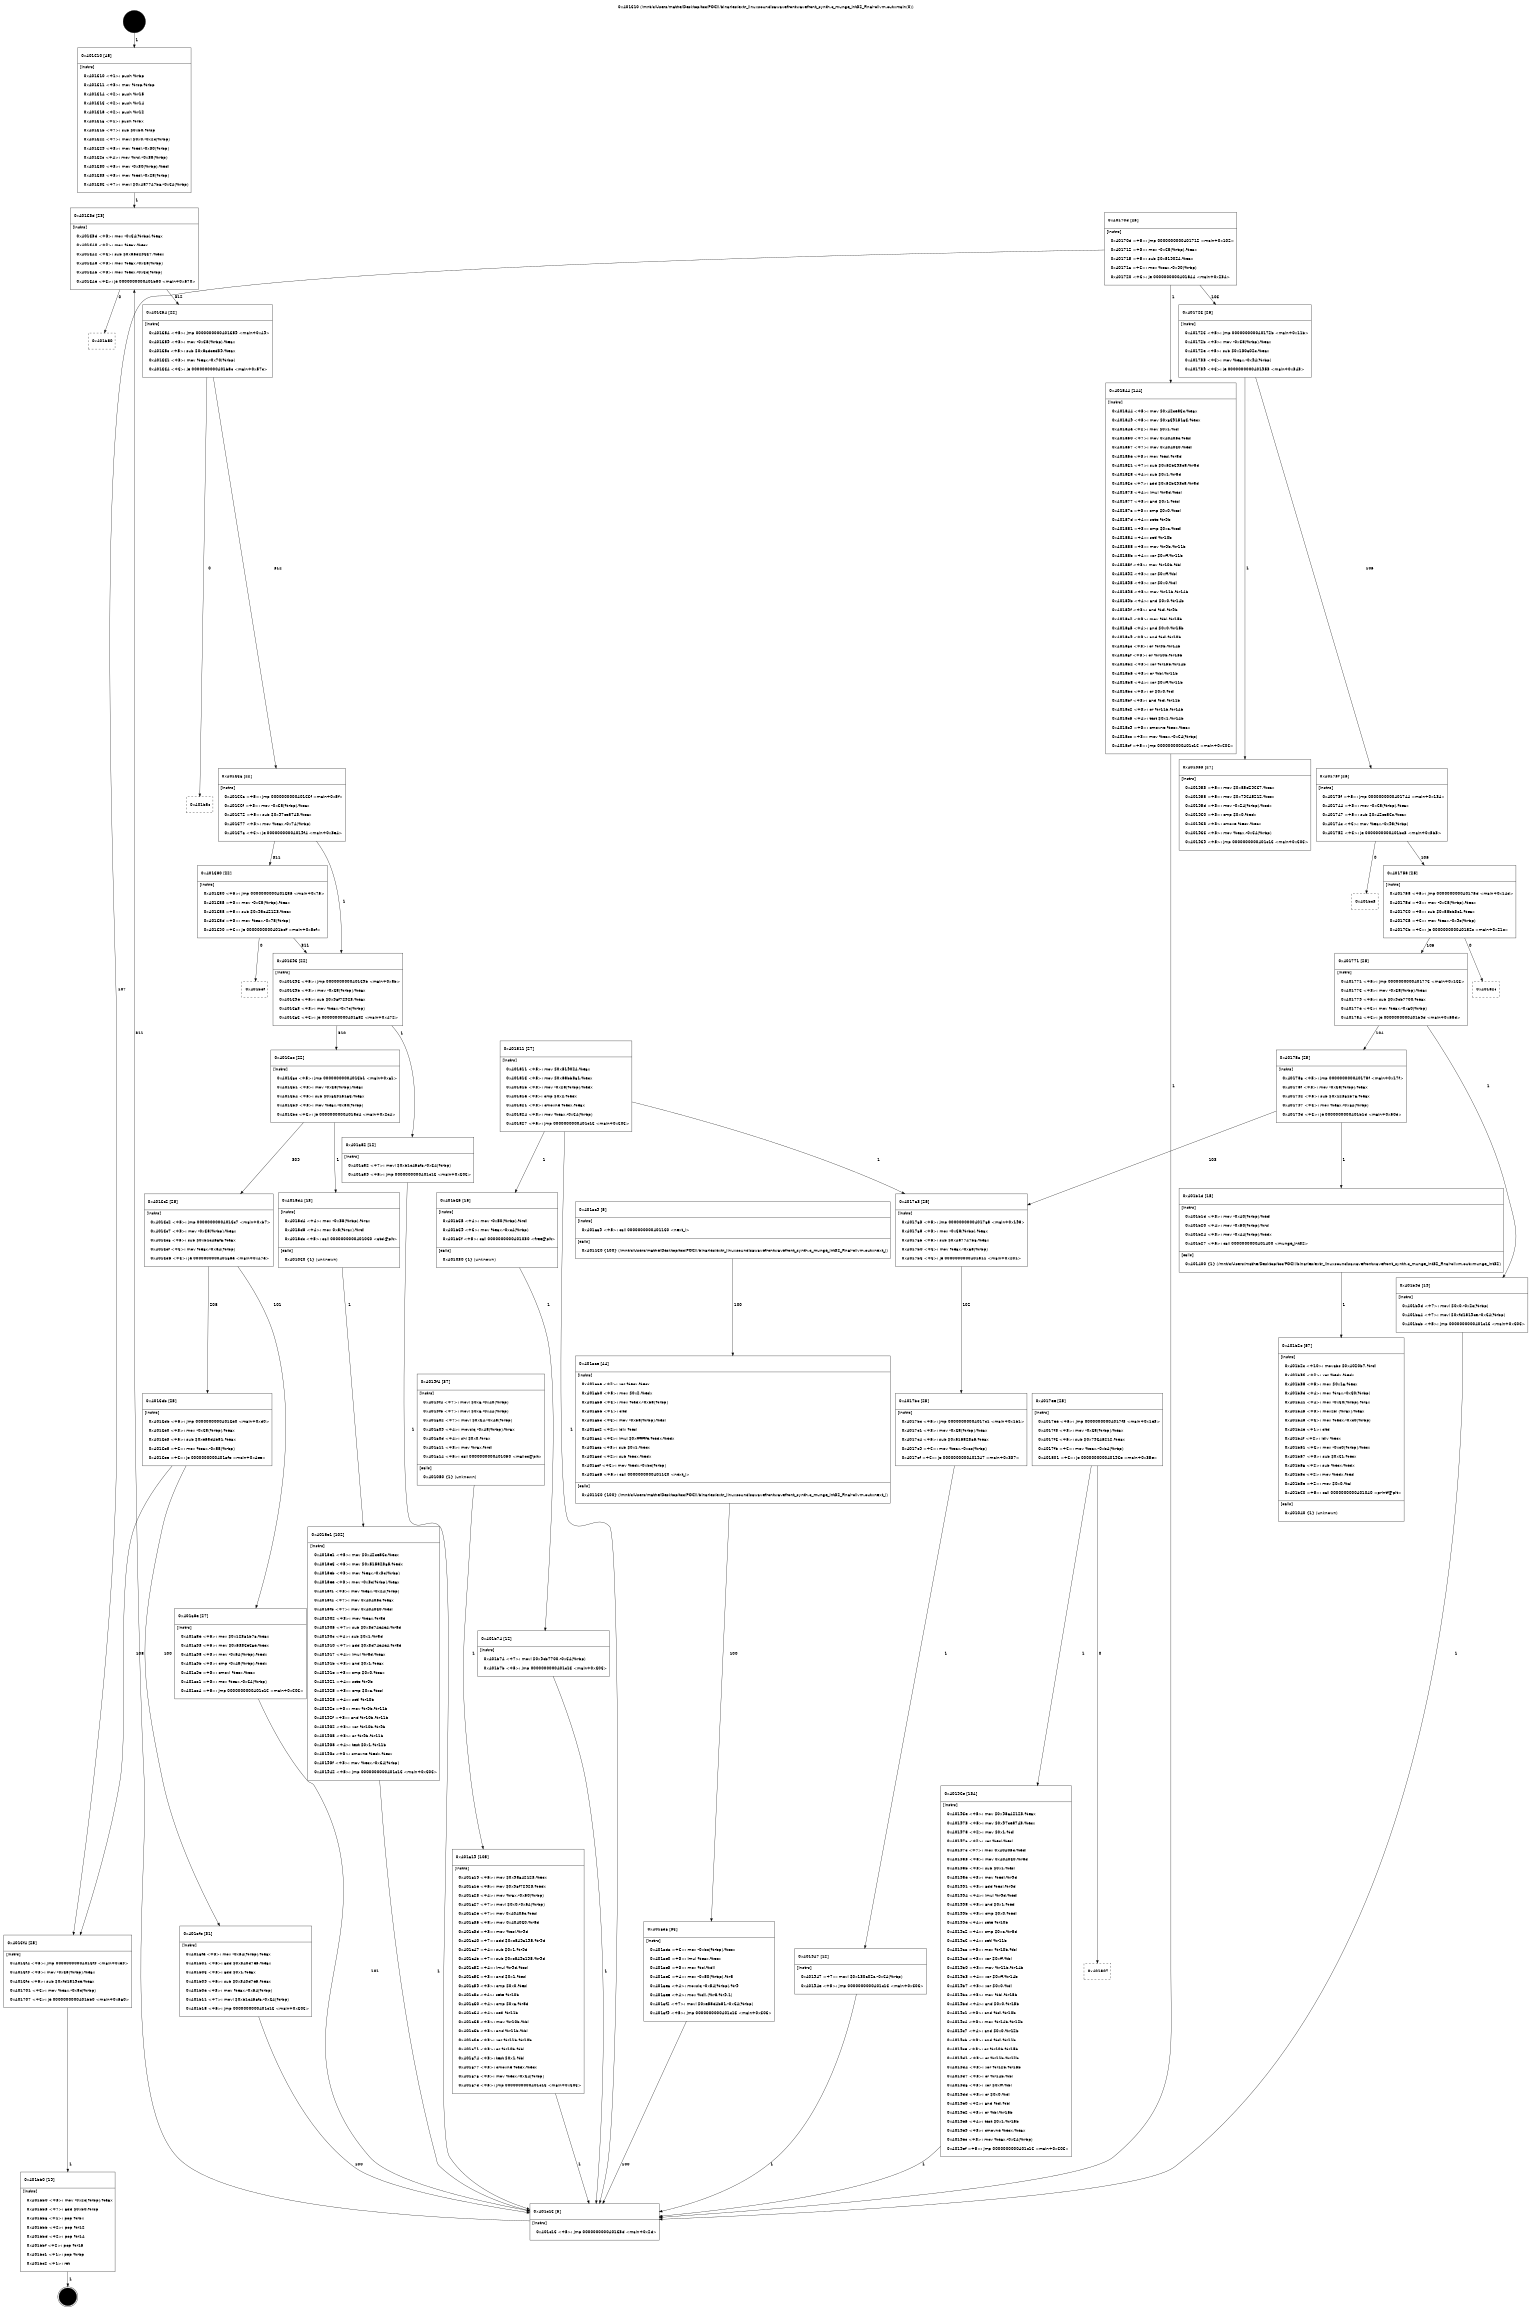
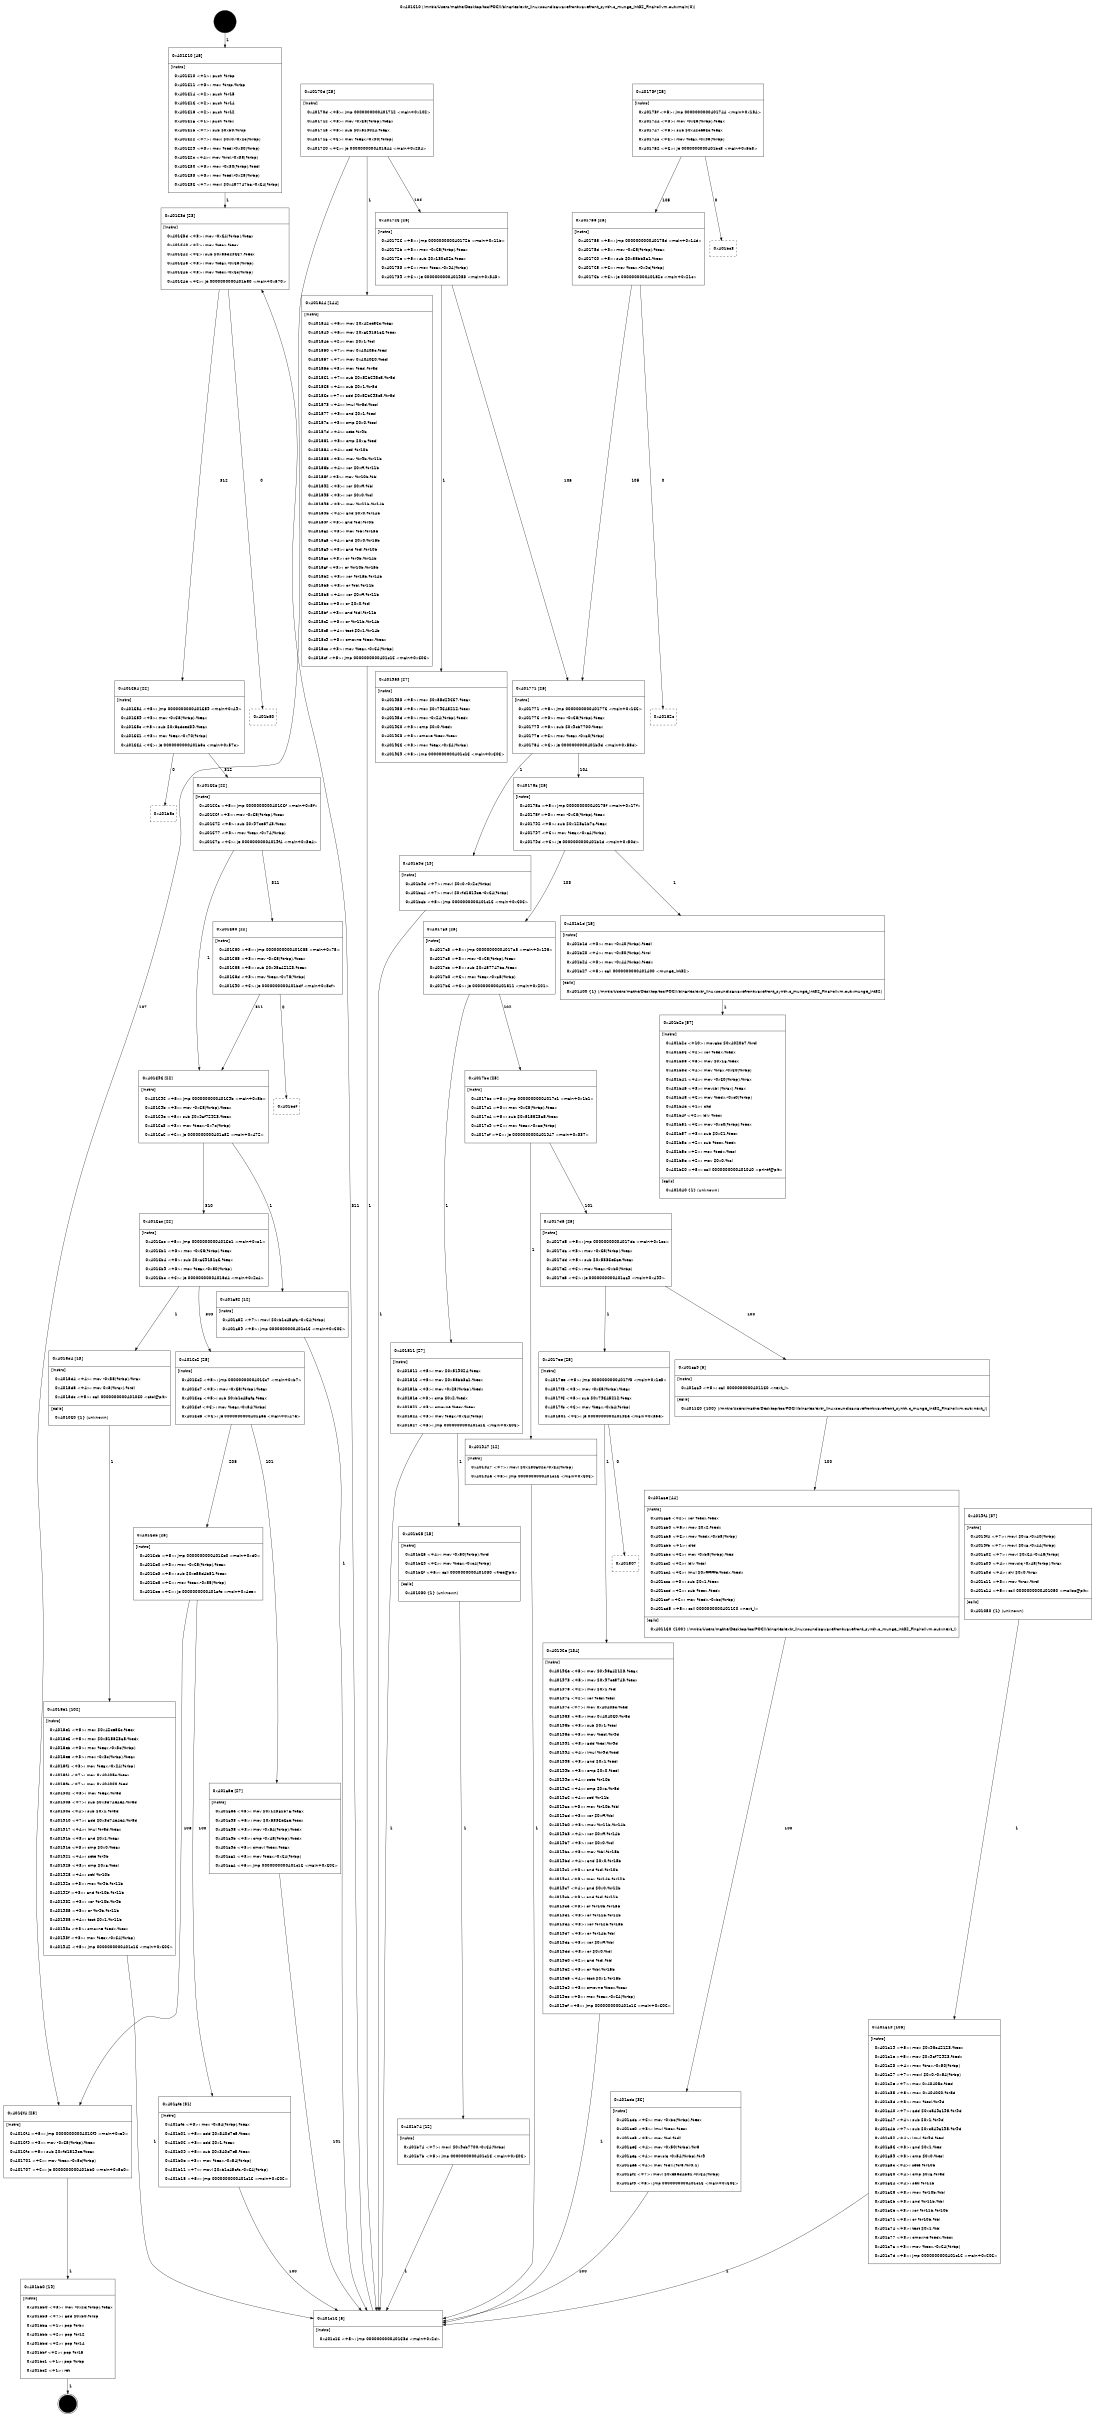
edge "0x401726 [25]" -> "0x40173f [25]": now "0x401726 [25]" -> "0x401771 [25]"
edge "0x401811 [27]" -> "0x4017a3 [25]": reversed
node "0x4017d5 [25]": added
